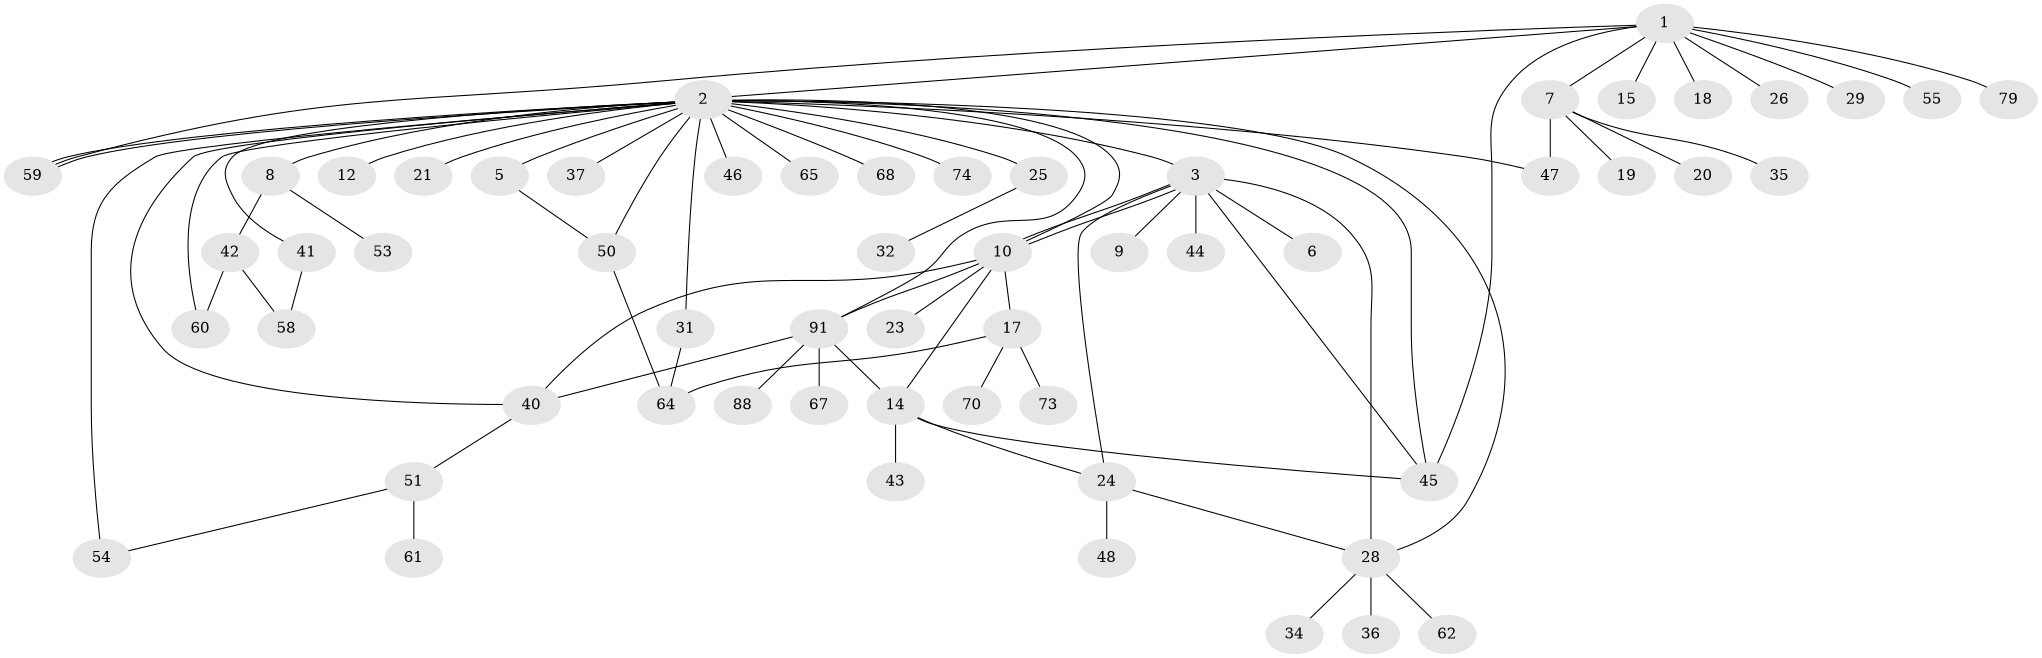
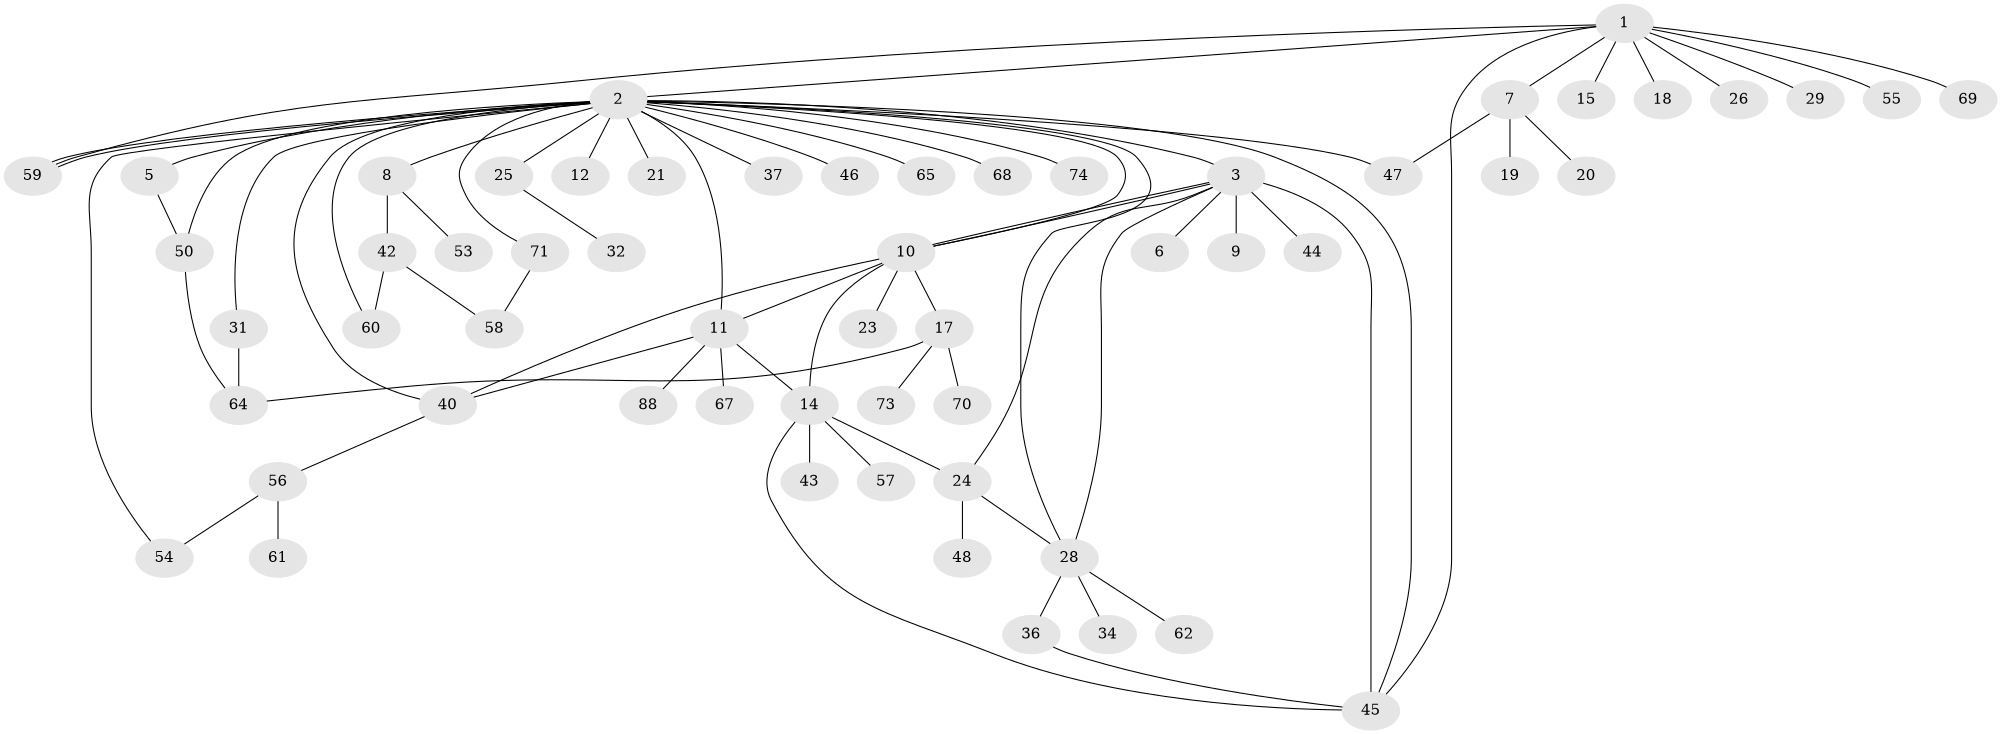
node "79": label "79" -> "69"
node "35": removed
node "41": label "41" -> "71"
node "91": label "91" -> "11"
node "51": label "51" -> "56"
node "57": added
edge "36" -- "45": added
